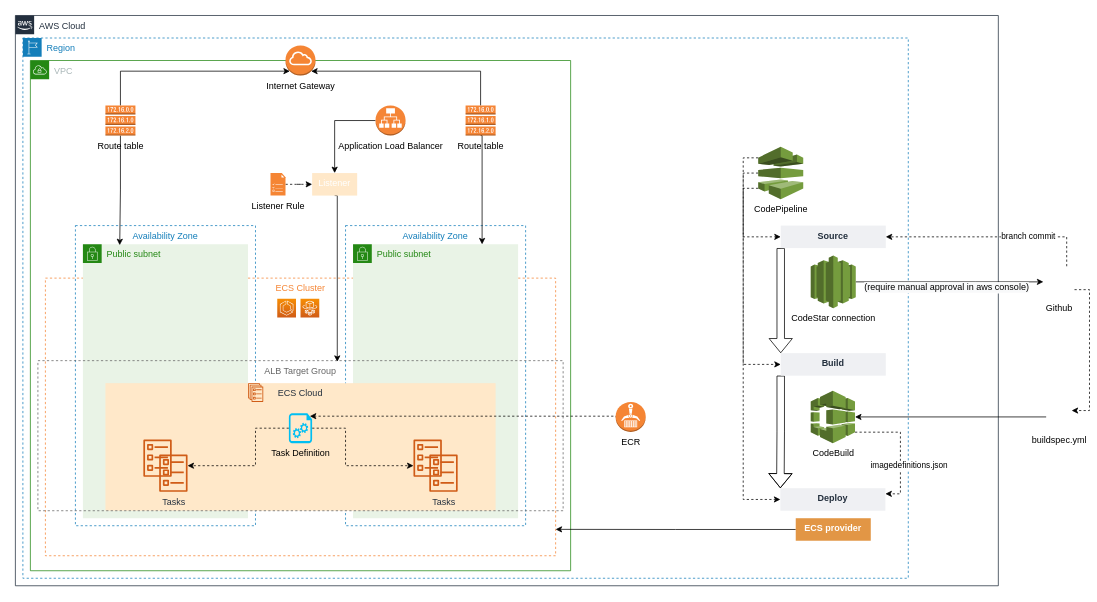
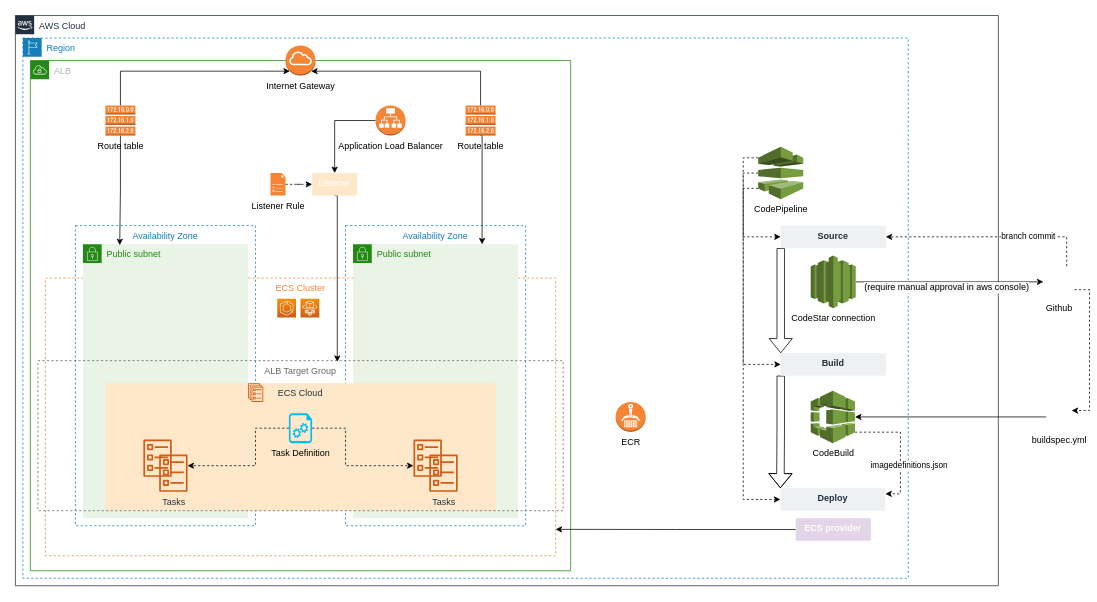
node "VPC": label "VPC" -> "ALB"
edge "ECR" -> "Task Definition": removed
node "ECS provider": fillcolor #e29645 -> #e1d5e7
